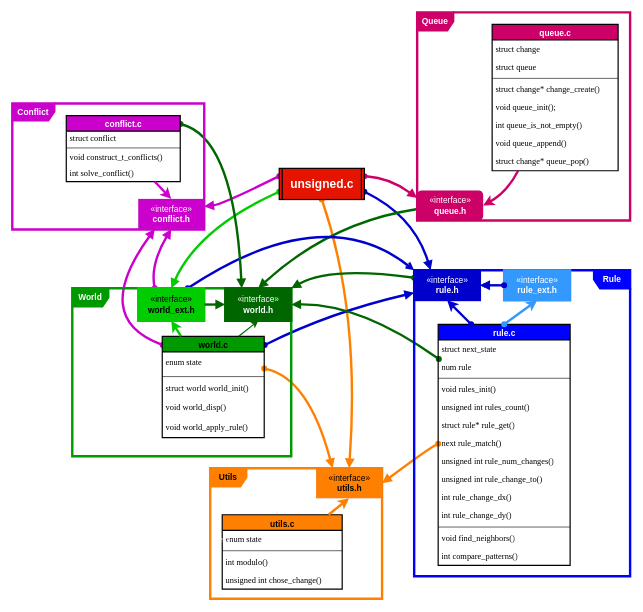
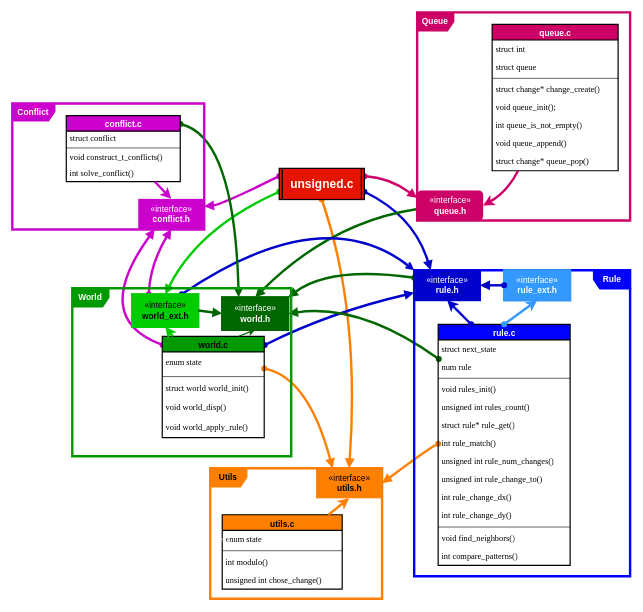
node "struct change": label "struct change" -> "struct int"
node "«interface» world_ext.h": moved (171, 305) -> (165, 311)
node "«interface» world.h": moved (258, 305) -> (255, 314)
node "next rule_match()": label "next rule_match()" -> "int rule_match()"
